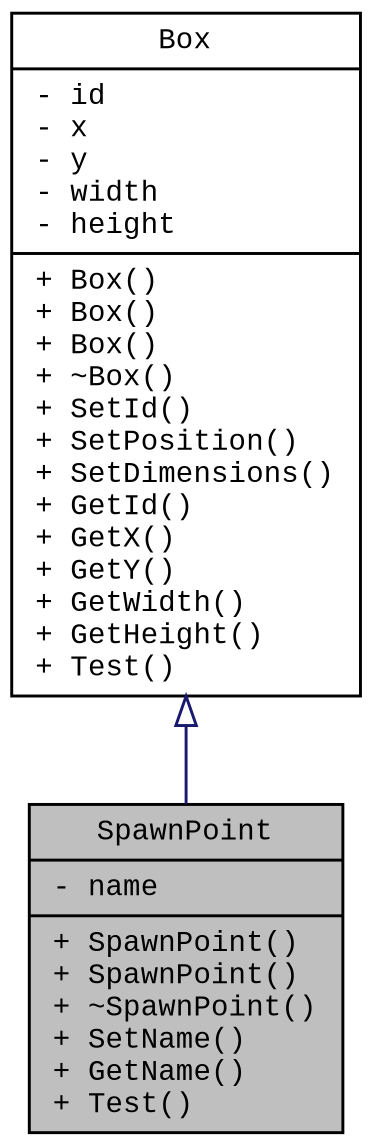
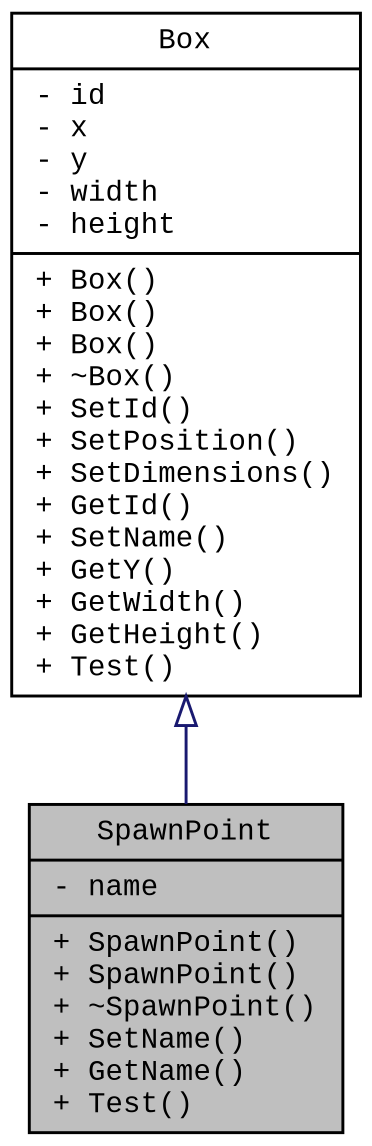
node "Box": text "+ GetX()" -> "+ SetName()"
